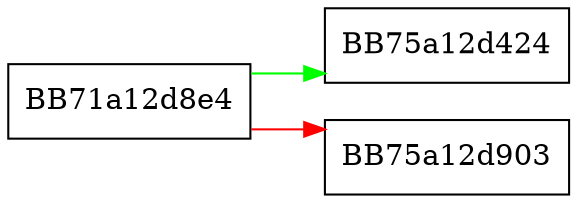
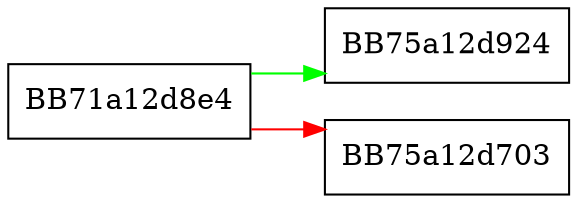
node "BB75a12d424": label "BB75a12d424" -> "BB75a12d924"
node "BB75a12d903": label "BB75a12d903" -> "BB75a12d703"
